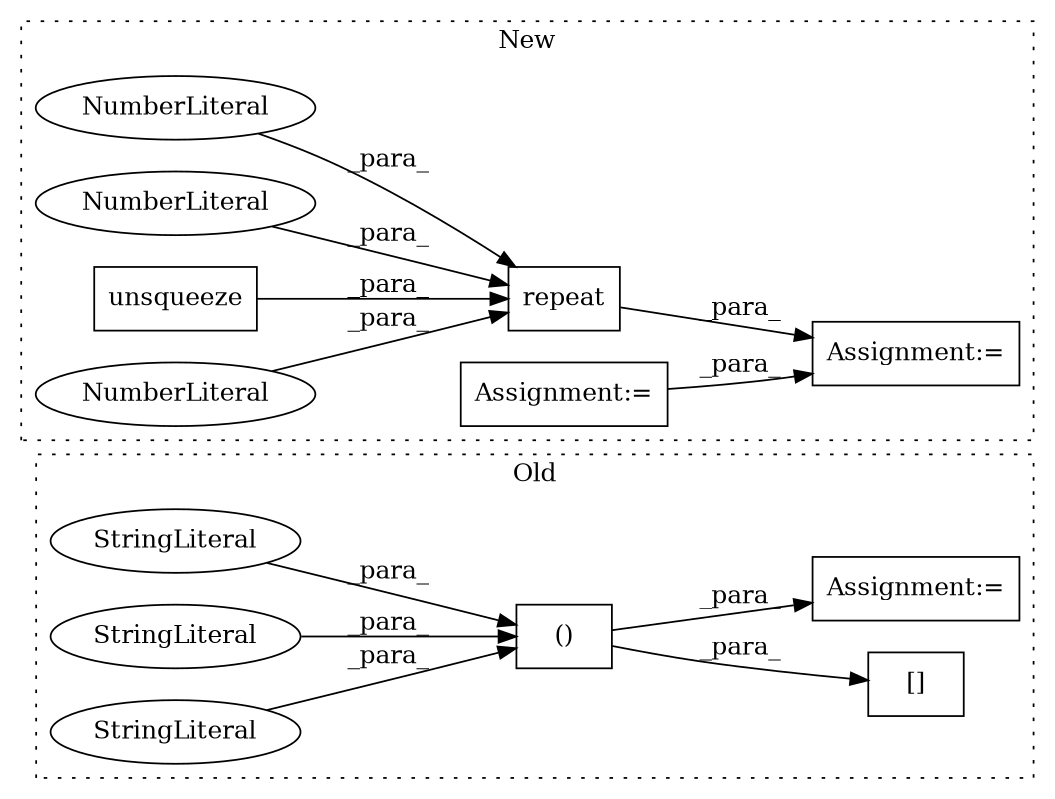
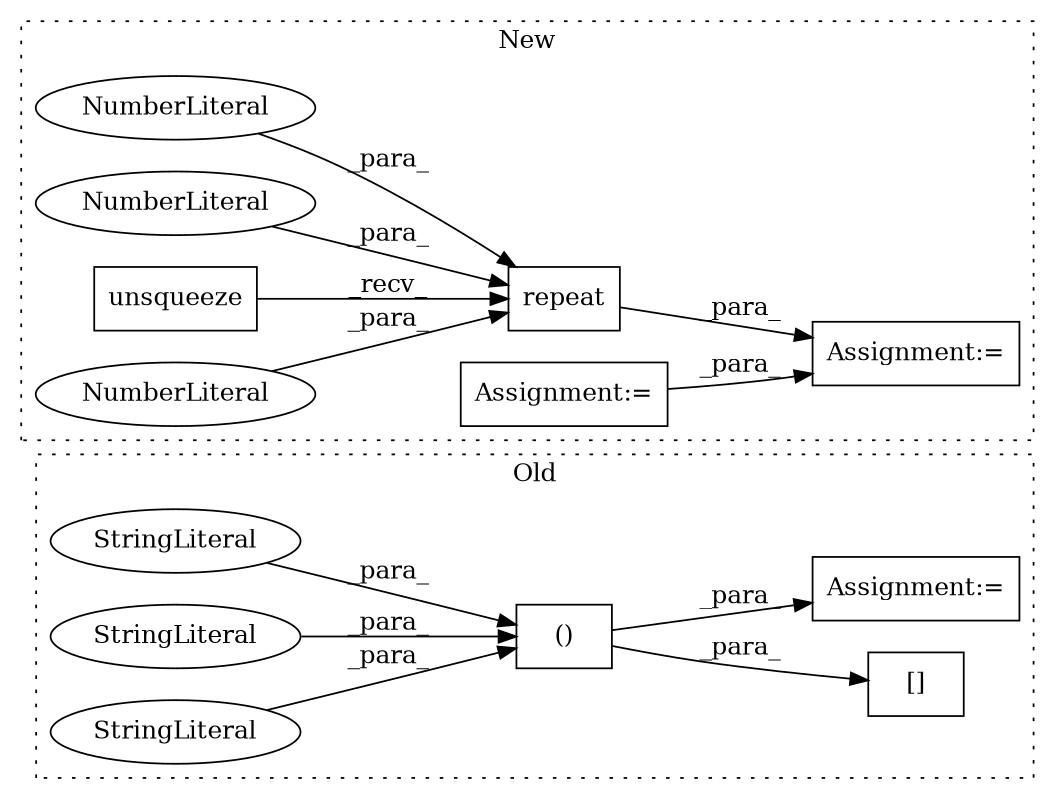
edge "unsqueeze" -> "repeat": label "_para_" -> "_recv_"
